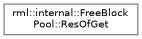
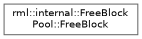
node "rml::internal::FreeBlock Pool::ResOfGet": label "rml::internal::FreeBlock Pool::ResOfGet" -> "rml::internal::FreeBlock Pool::FreeBlock"
